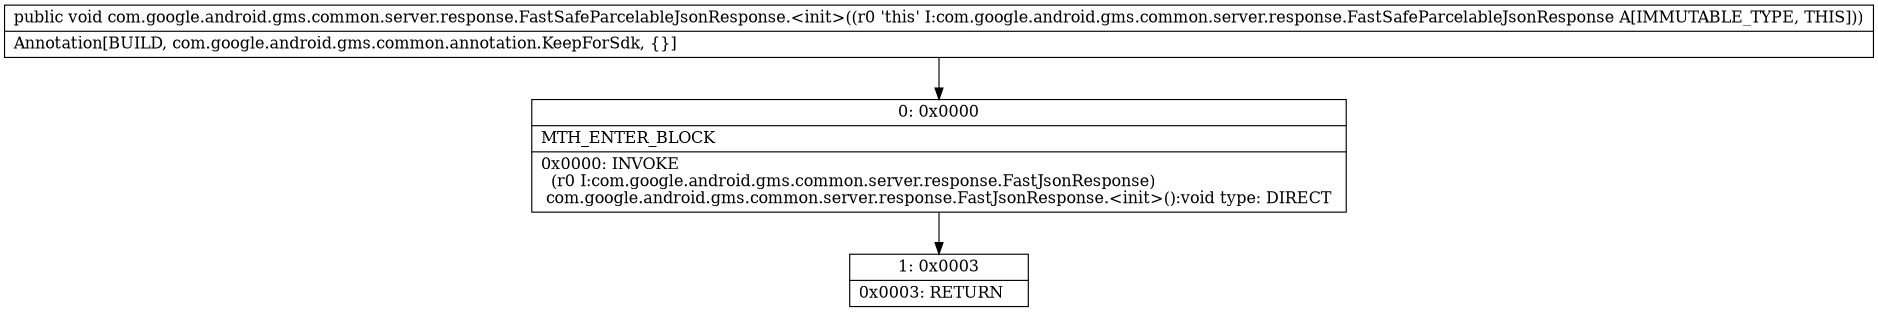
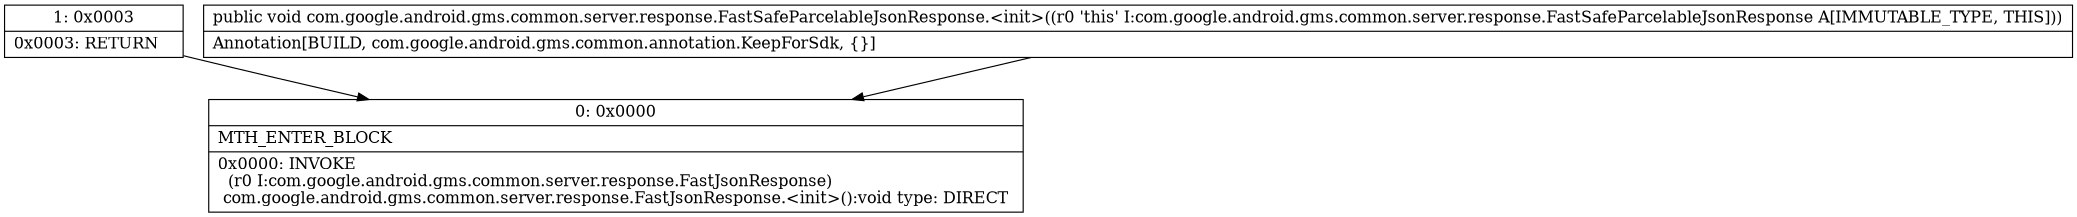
edge "0: 0x0000" -> "1: 0x0003": reversed
